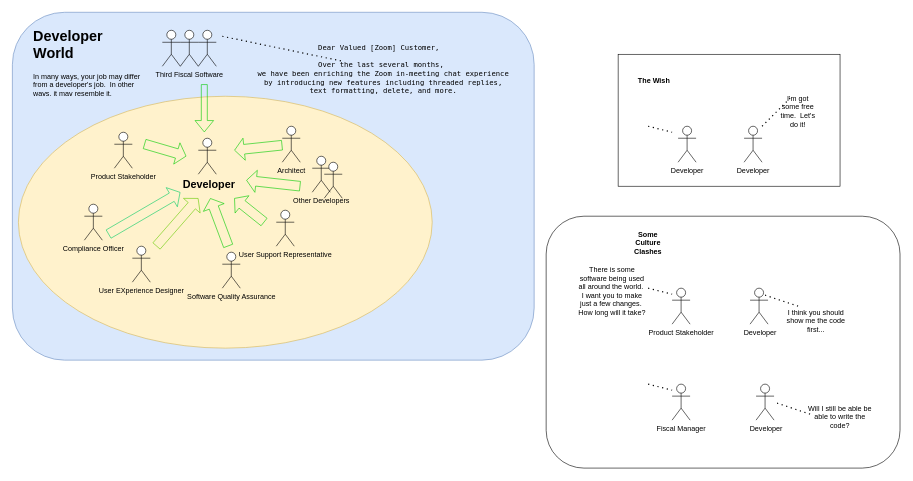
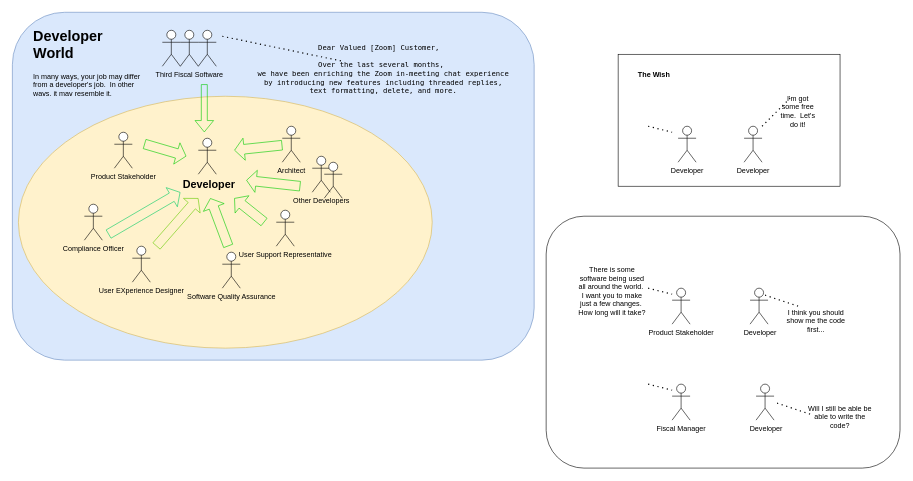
node "The Wish": moved (654, 81) -> (654, 75)
node "Some Culture Clashes": removed
